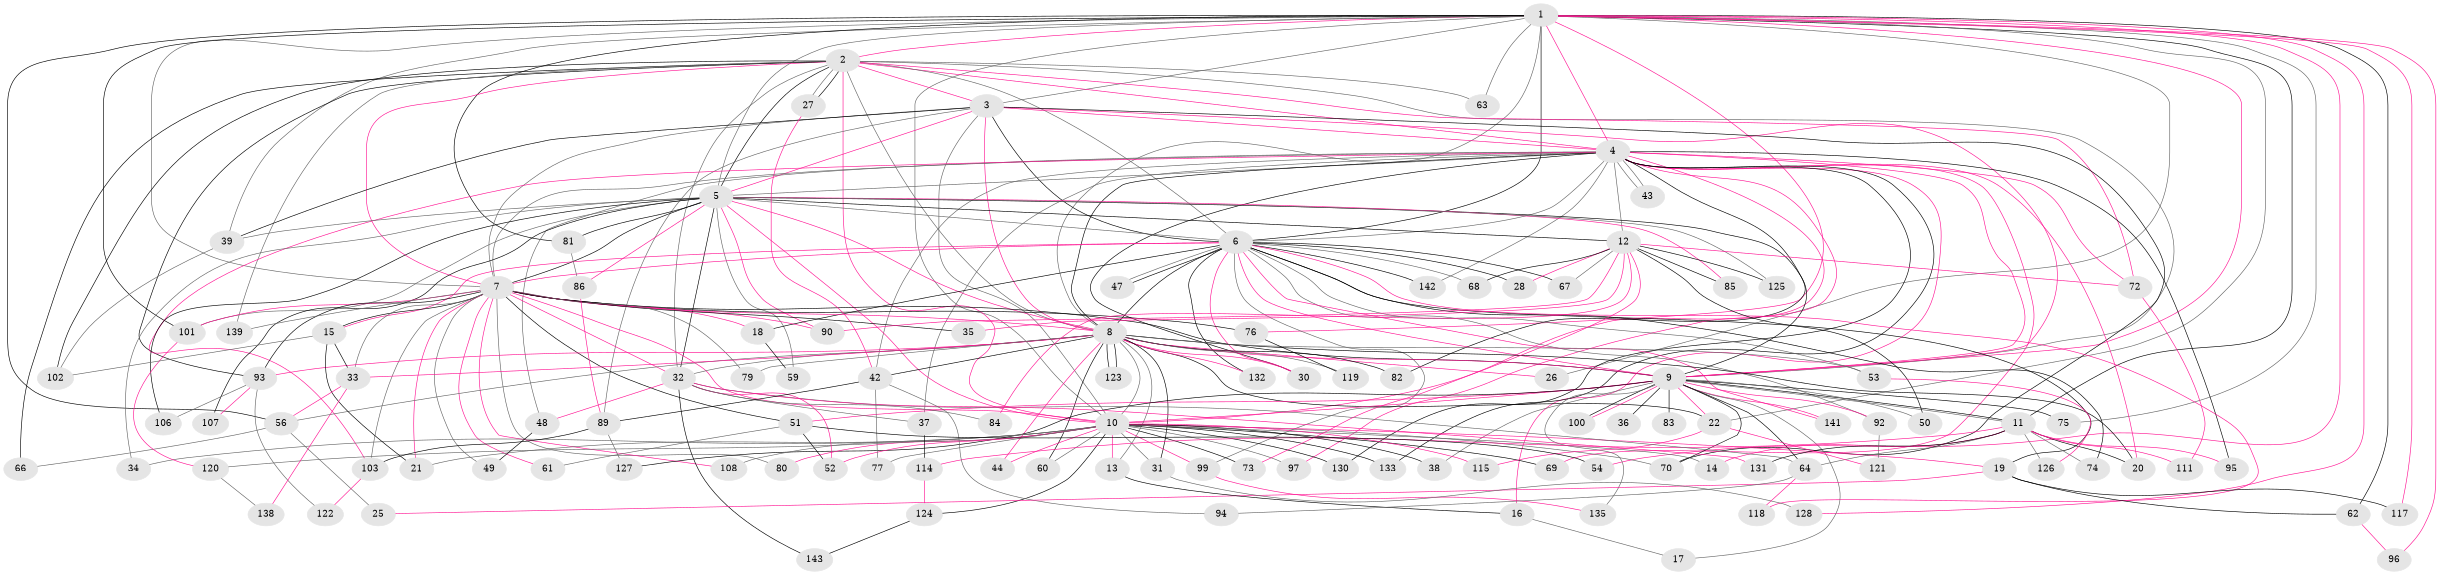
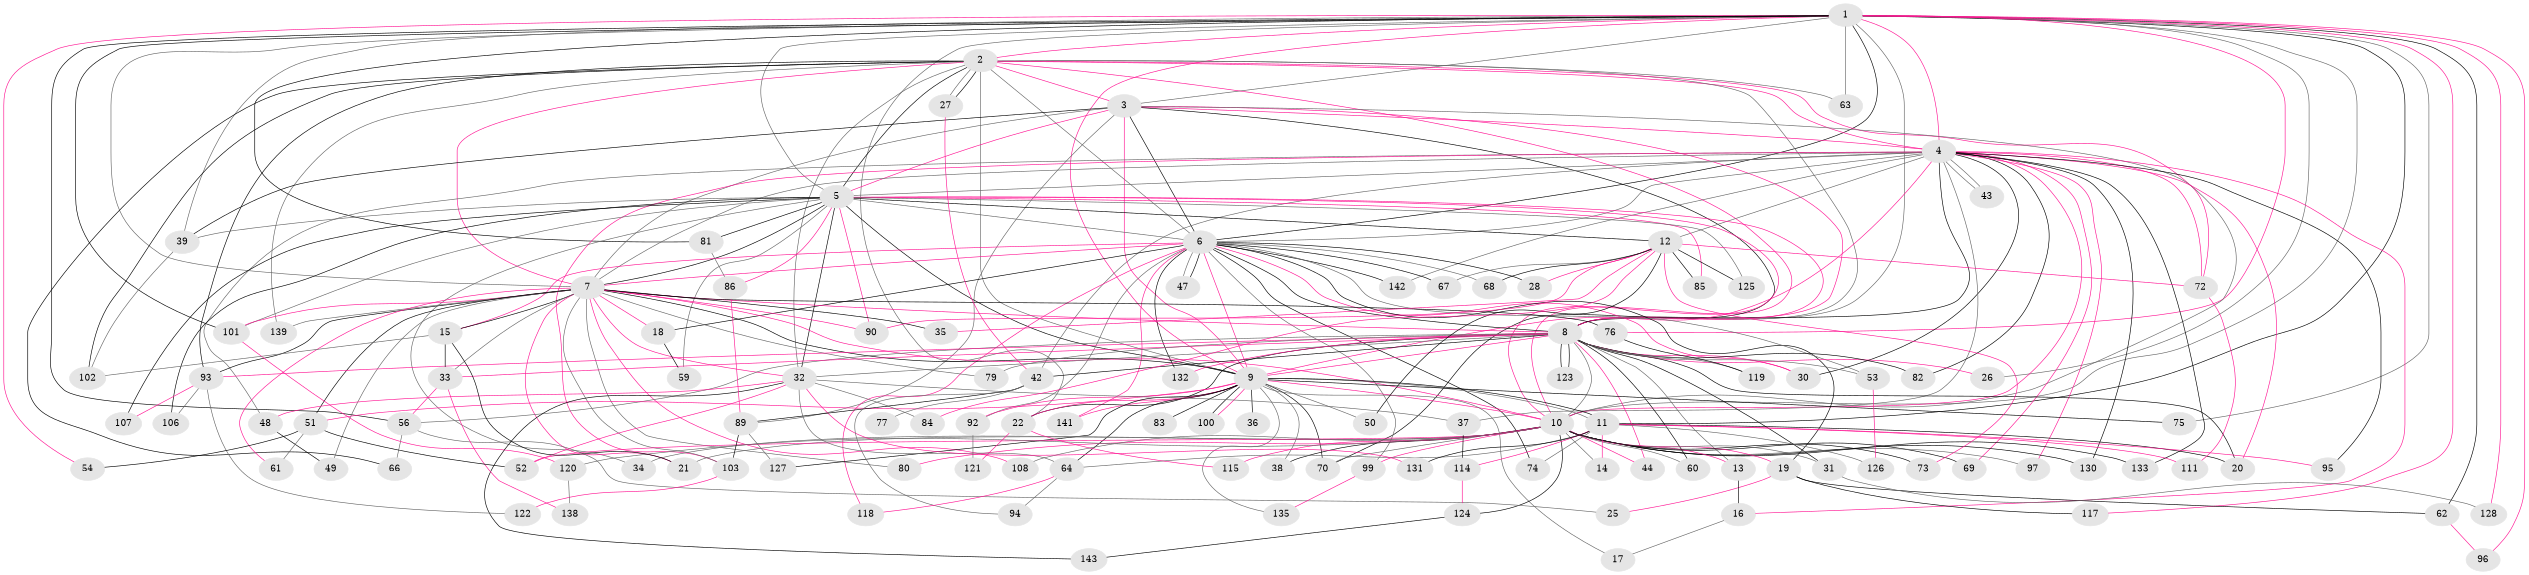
edge "10" -- "77": removed
